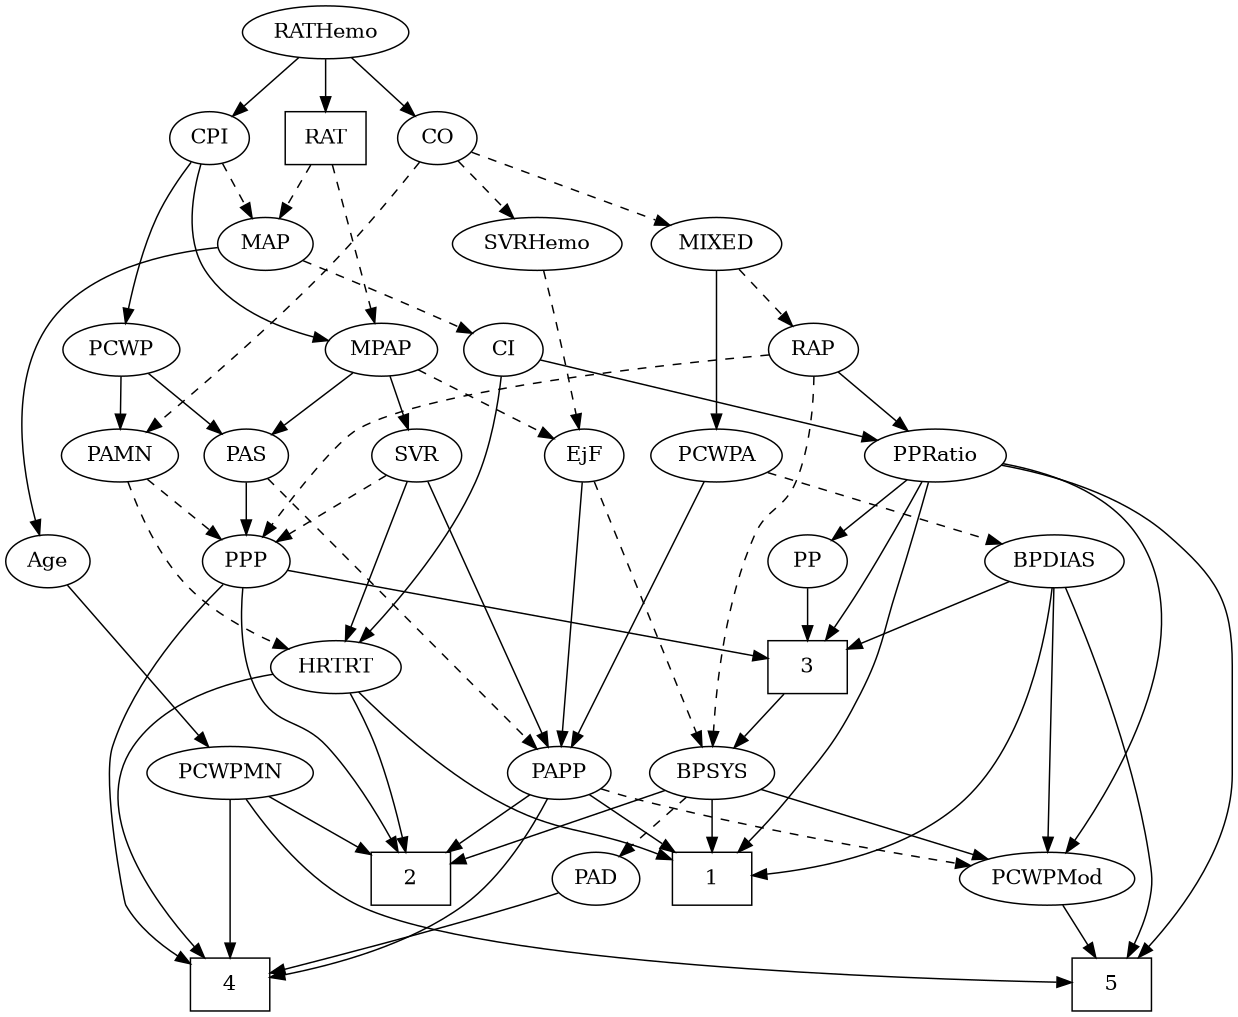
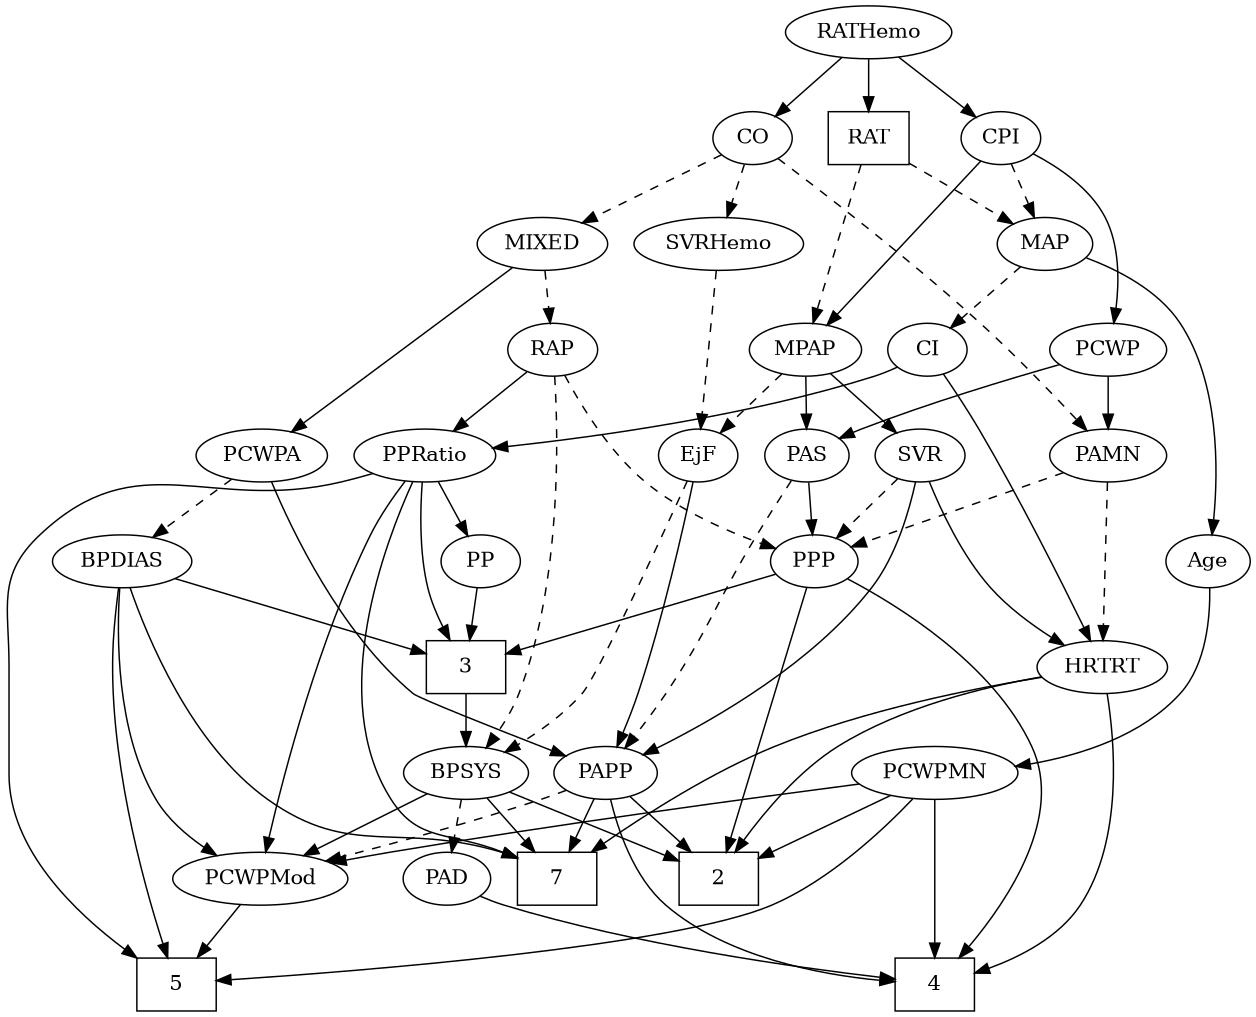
edge "PCWPMN" -> "PCWPMod": added
node "1": label "1" -> "7"
